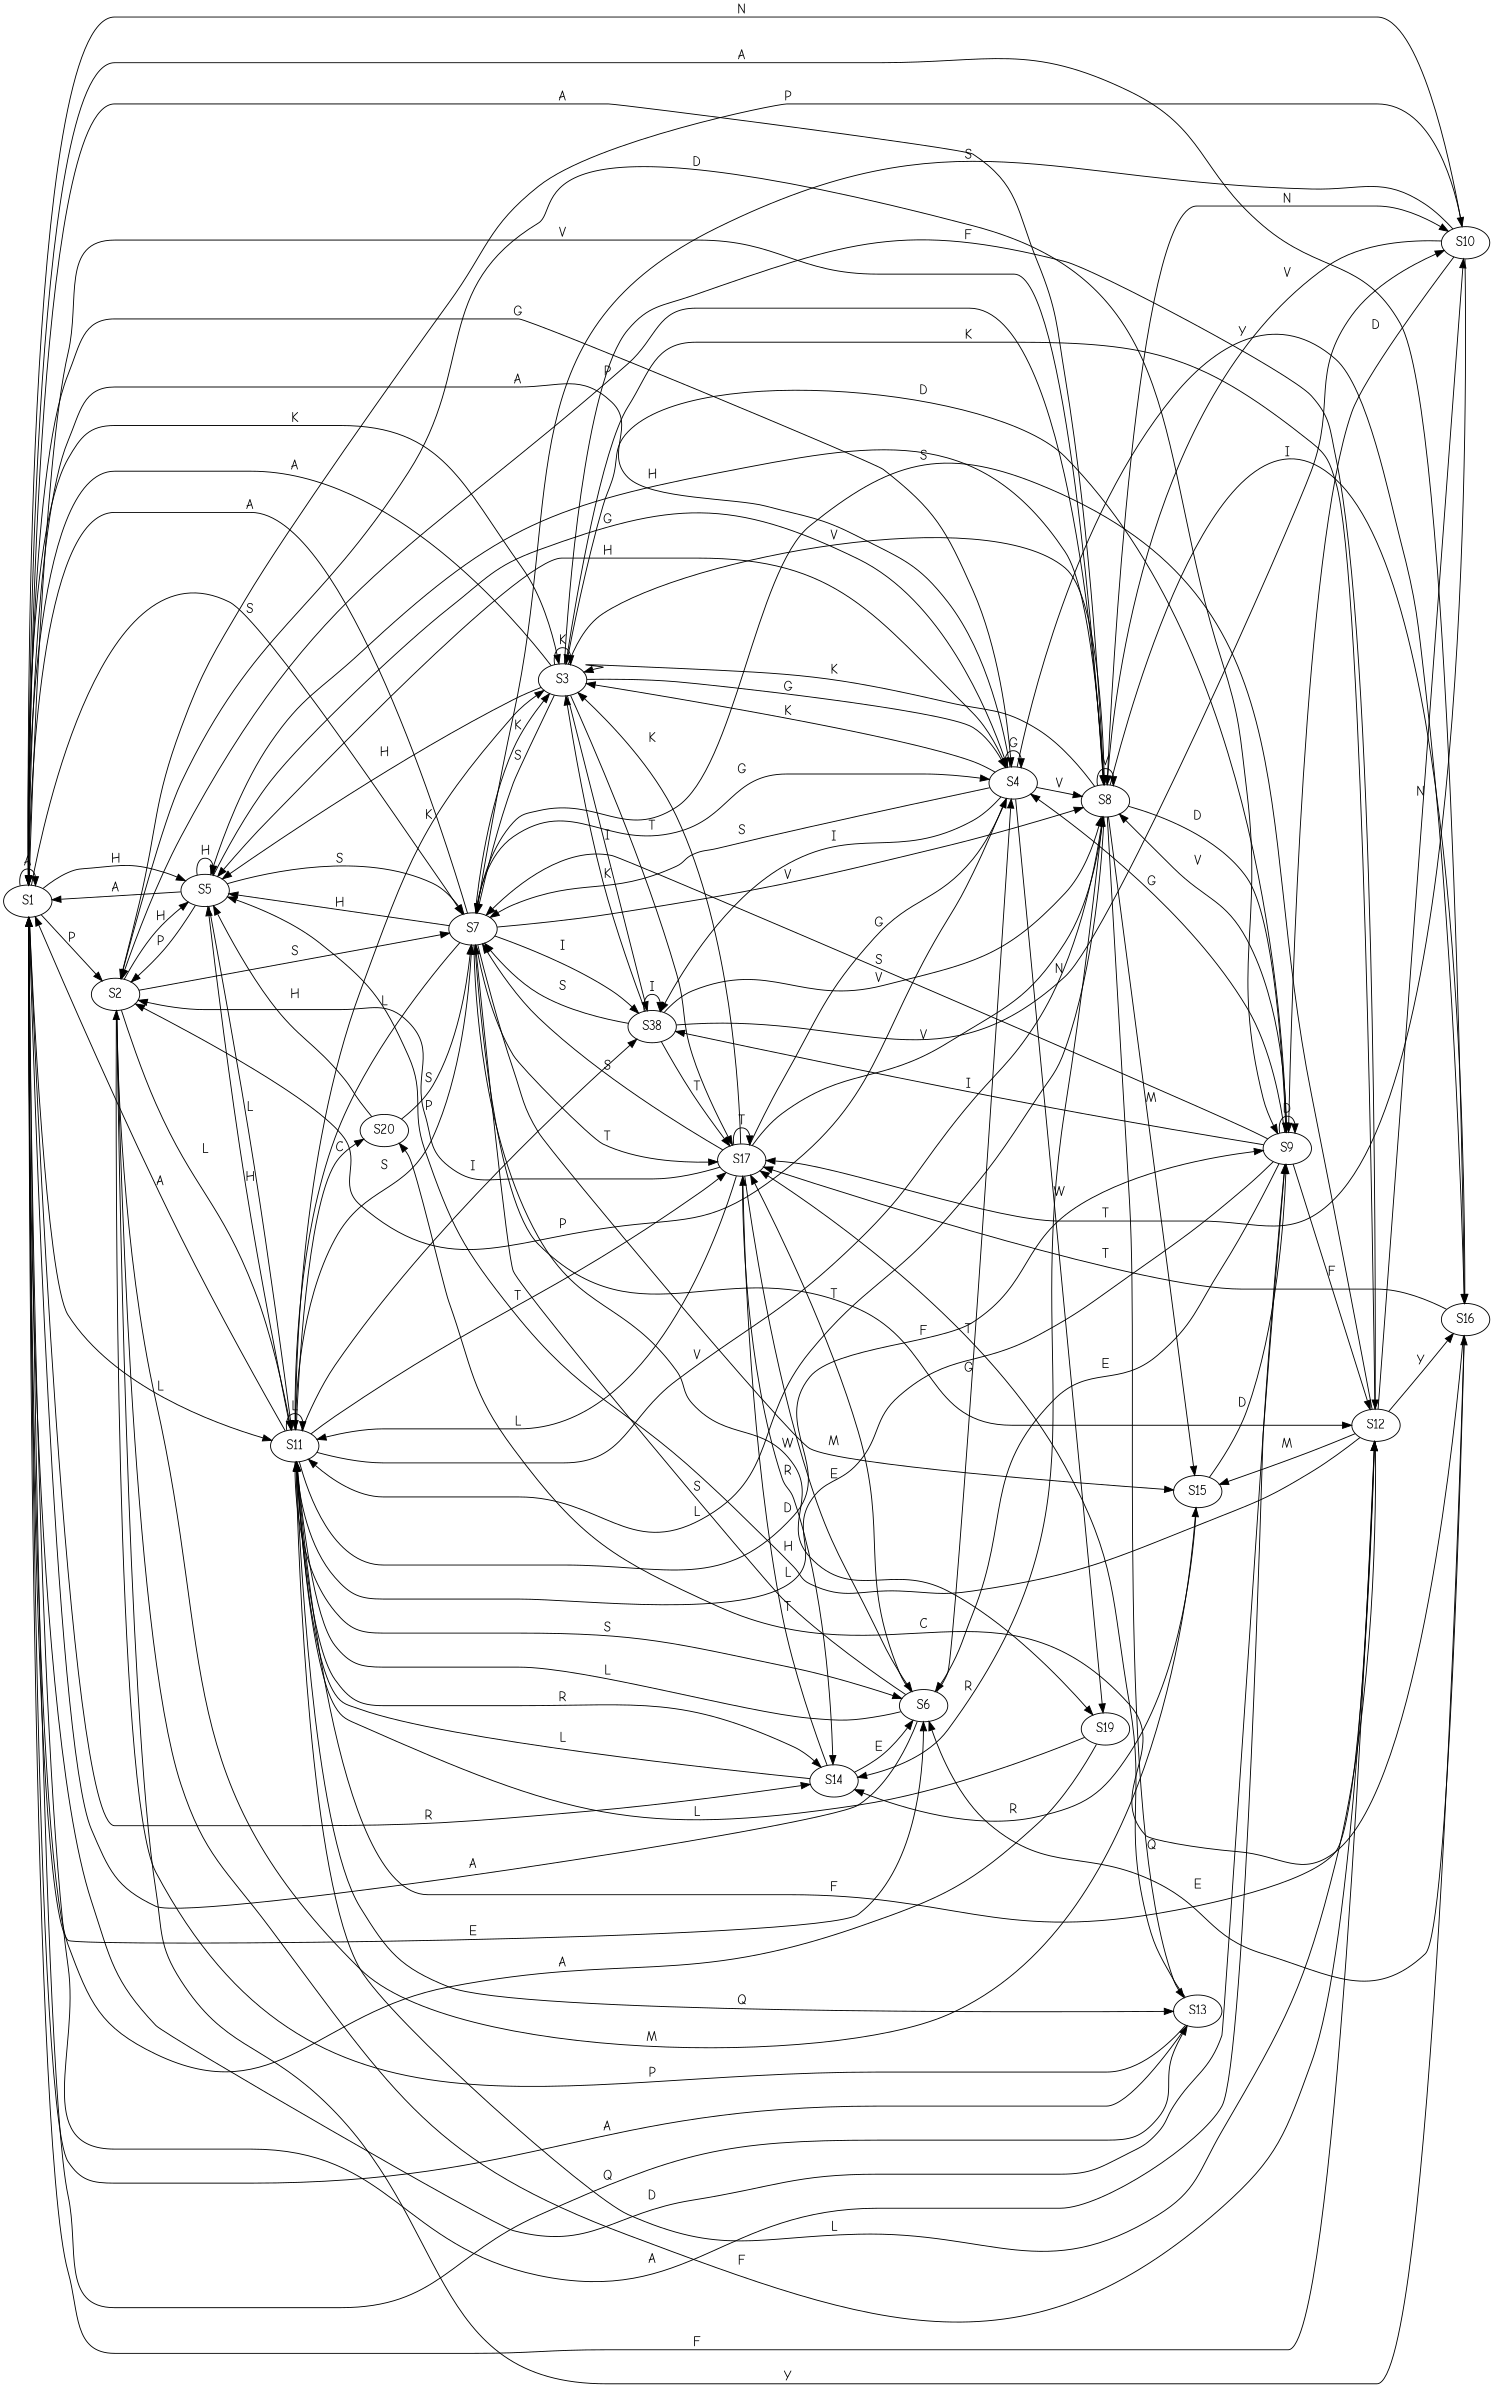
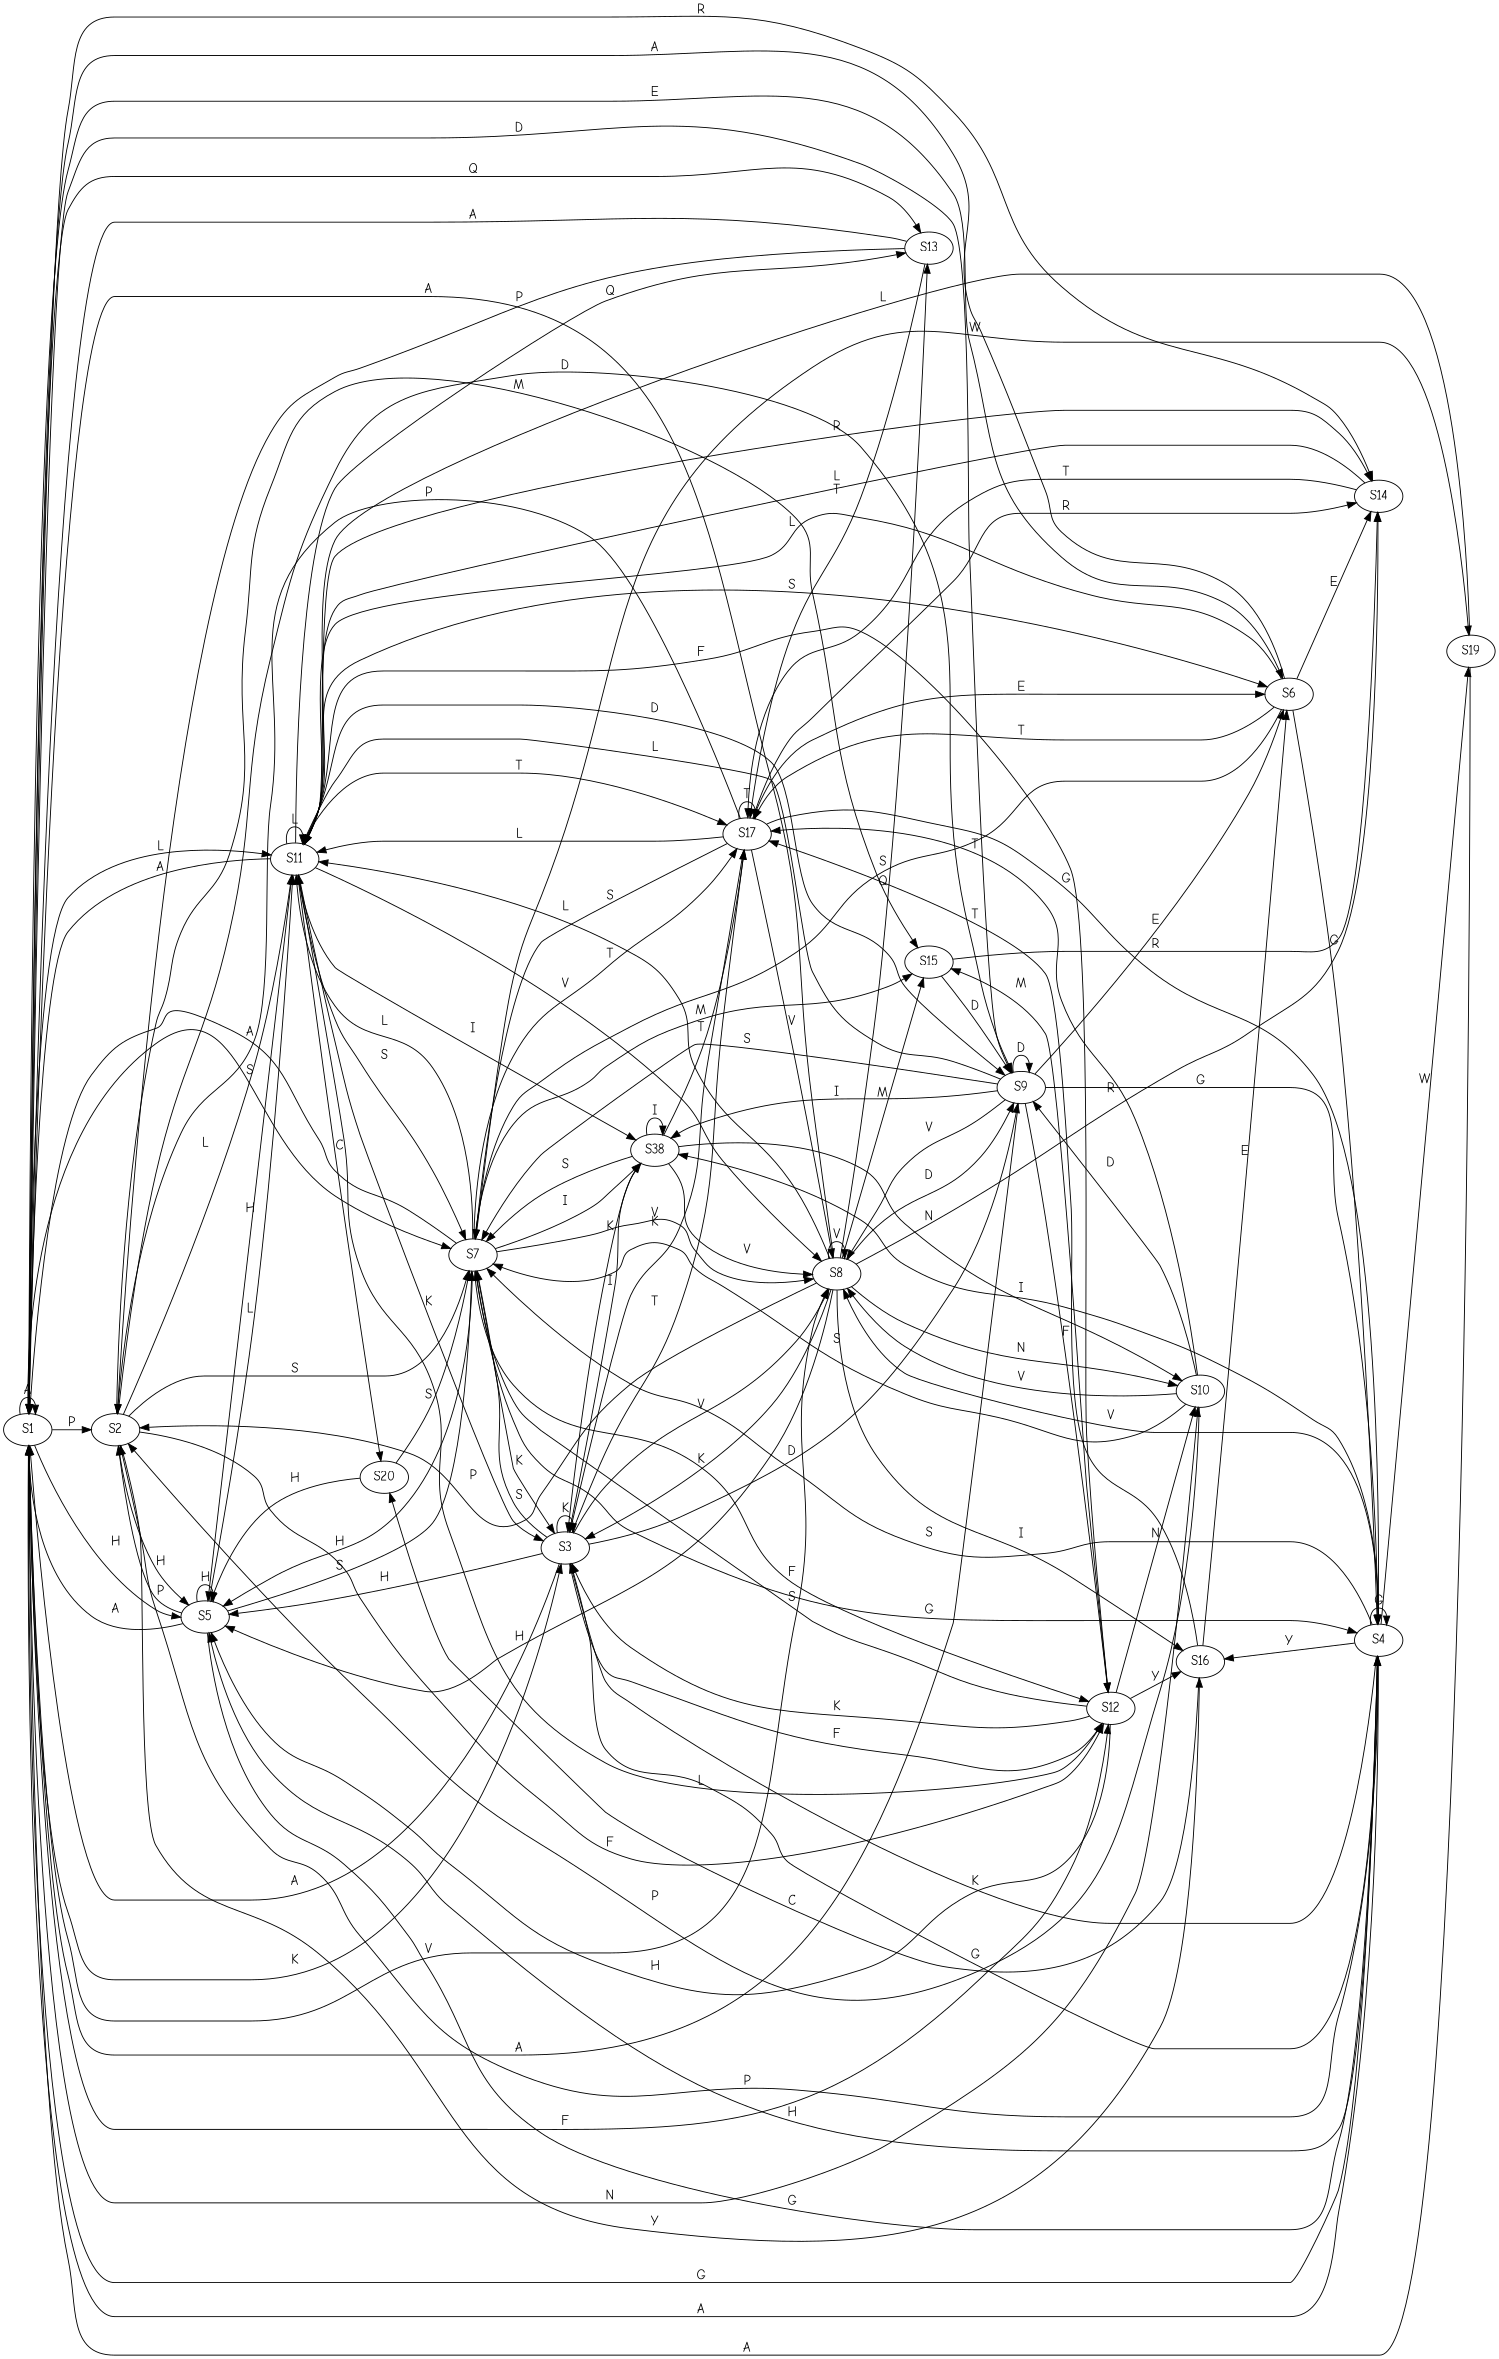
edge "S16" -> "S1": removed, label "A"
edge "S14" -> "S6": reversed
